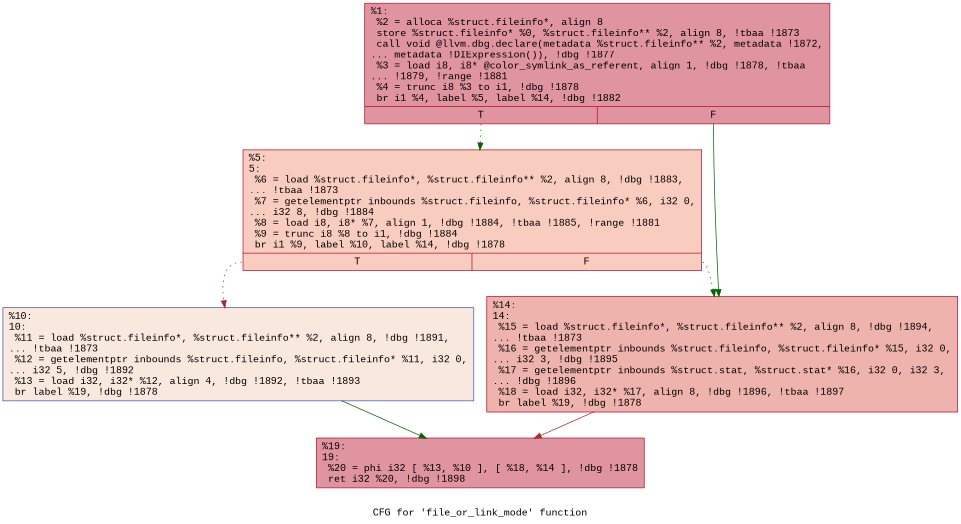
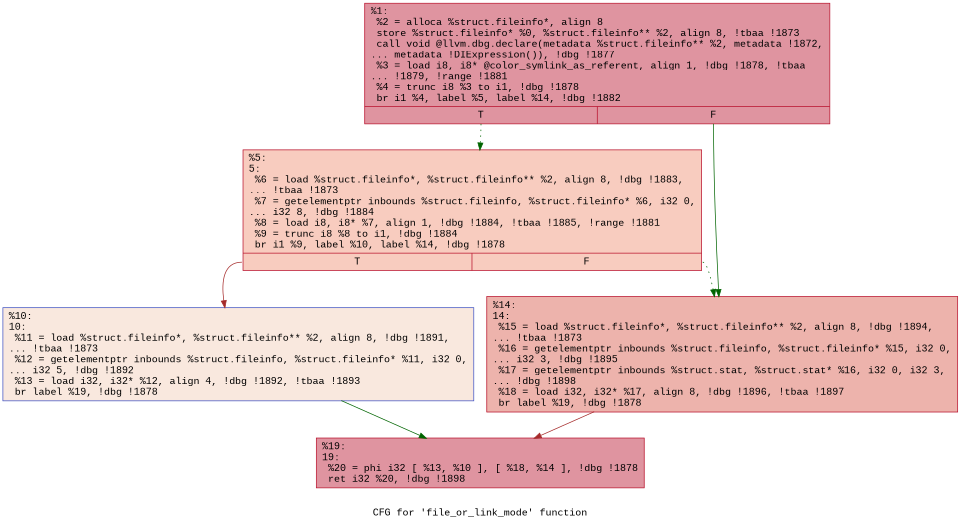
edge "%5:" -> "%10:": style dotted -> solid
node "%14:": text "... !dbg !1896" -> "... !dbg !1898"
